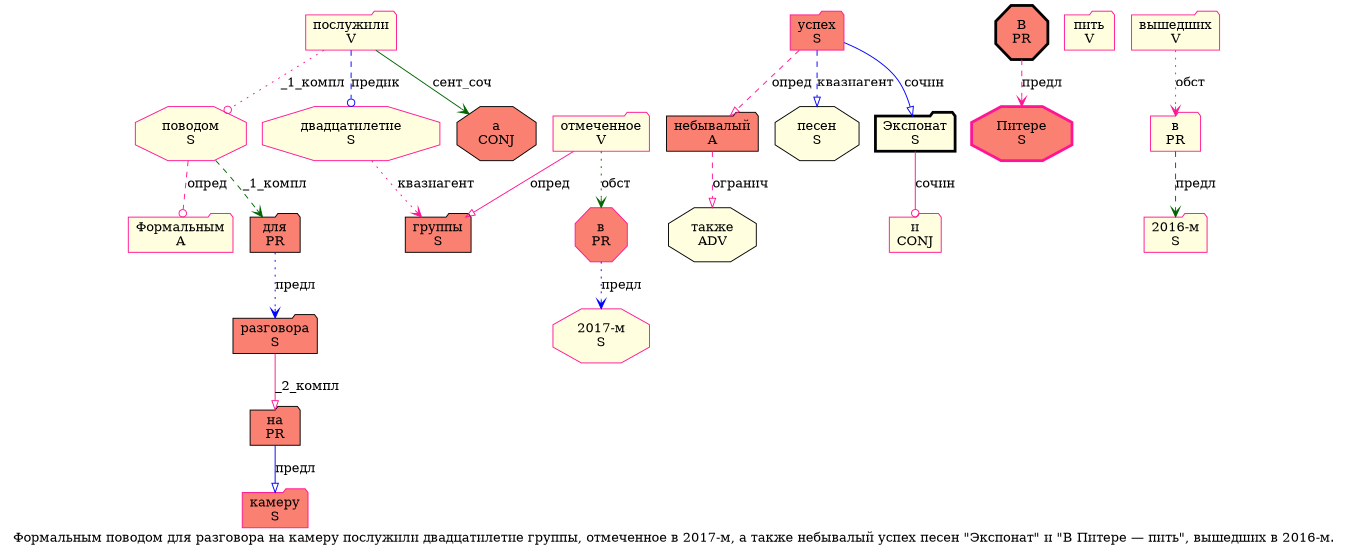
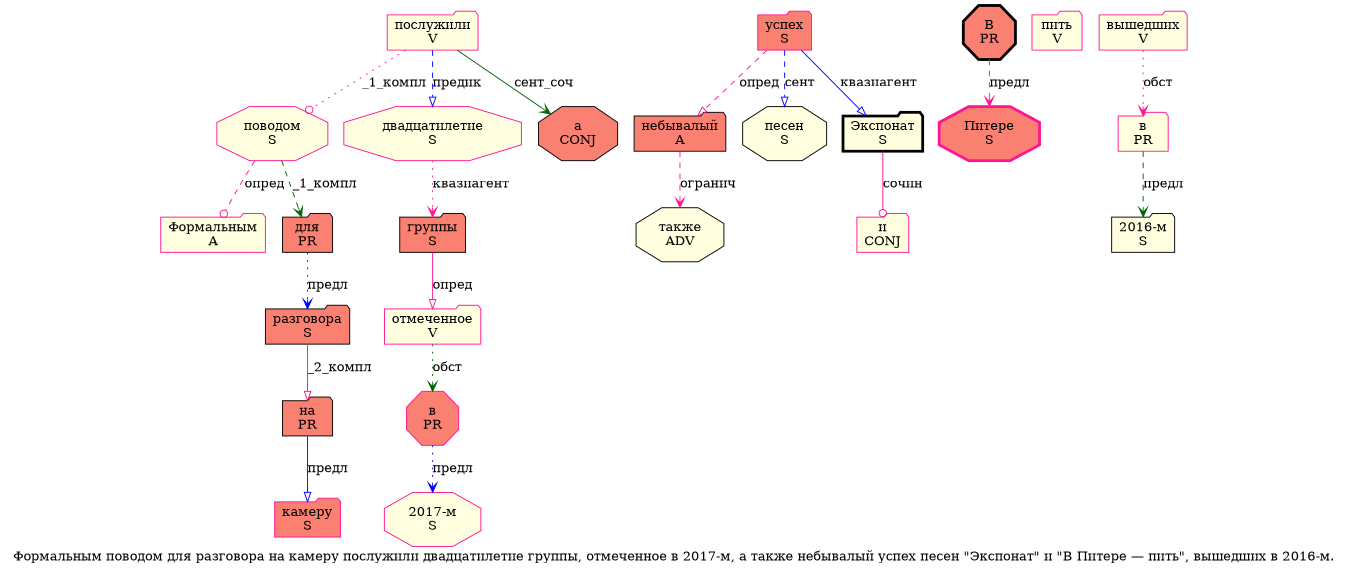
edge "послужили V" -> "двадцатилетие S": arrowhead odot -> onormal
edge "успех S" -> "песен S": label "квазиагент" -> "сент"
edge "успех S" -> "Экспонат S": label "сочин" -> "квазиагент"
edge "небывалый A" -> "также ADV": arrowhead onormal -> vee
edge "отмеченное V" -> "группы S": reversed
node "2016-м S": color deeppink -> black
